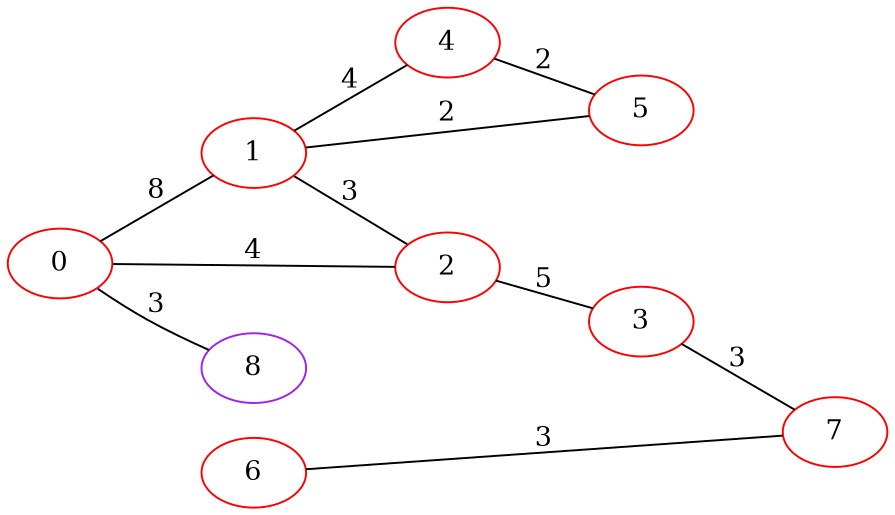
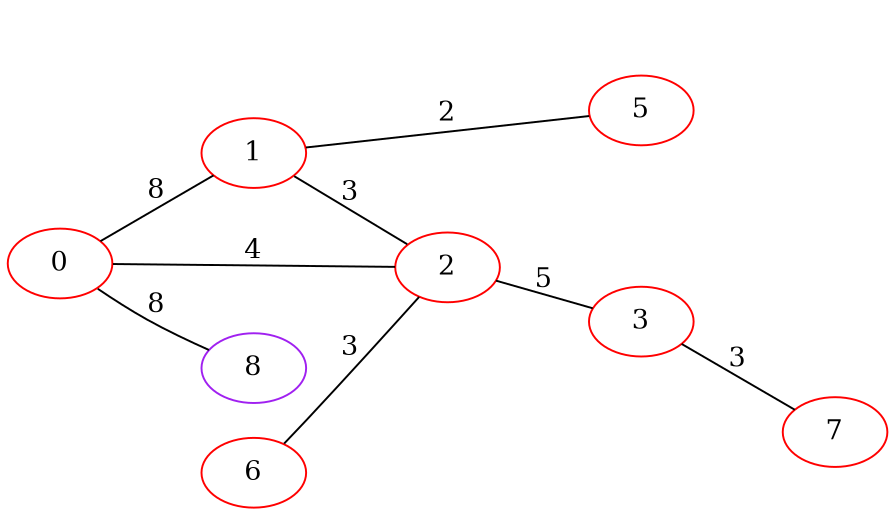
node "4": removed
edge "0" -- "8": label "3" -> "8"
edge "7" -- "6": now "2" -- "6"
